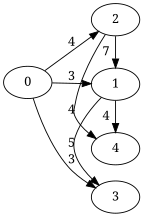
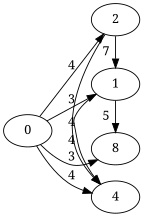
edge "0" -> "4": added, label "4"
node "3": label "3" -> "8"
